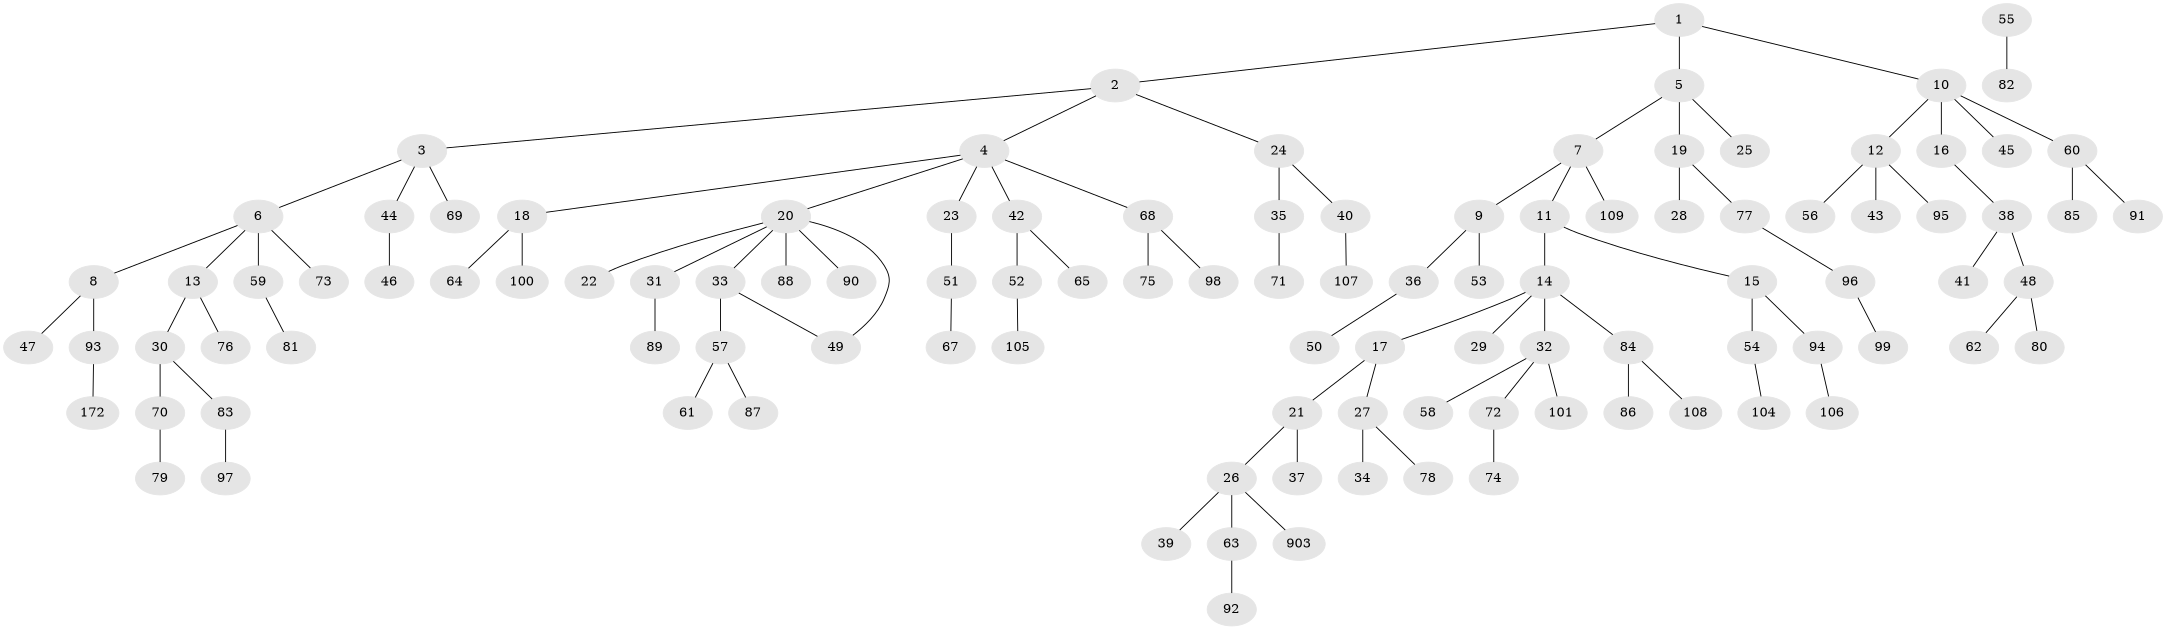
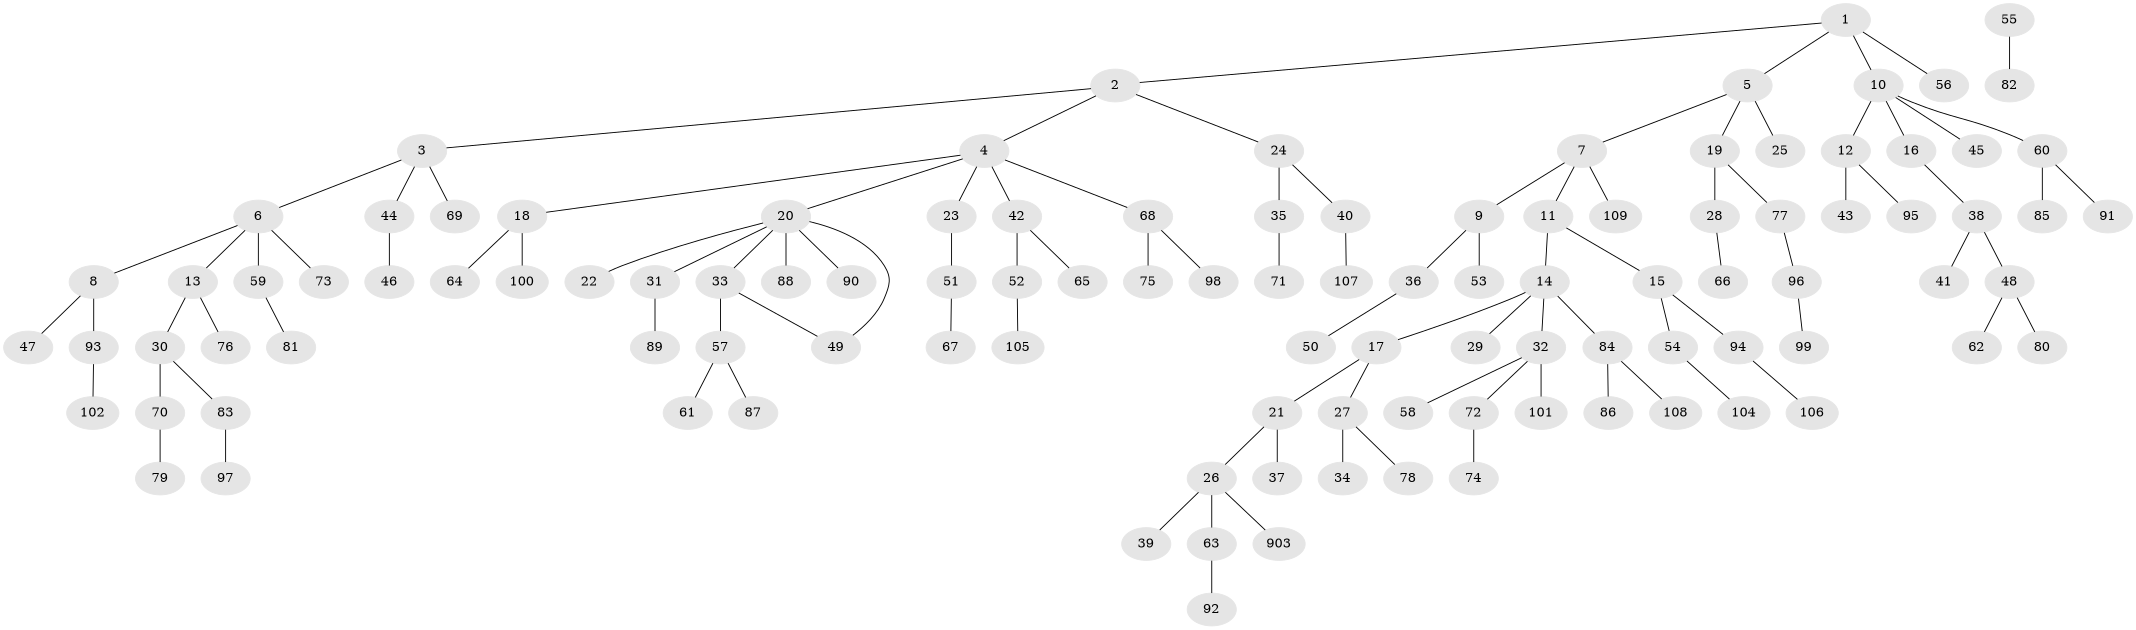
edge "12" -- "56": now "1" -- "56"
node "66": added
node "172": label "172" -> "102"
